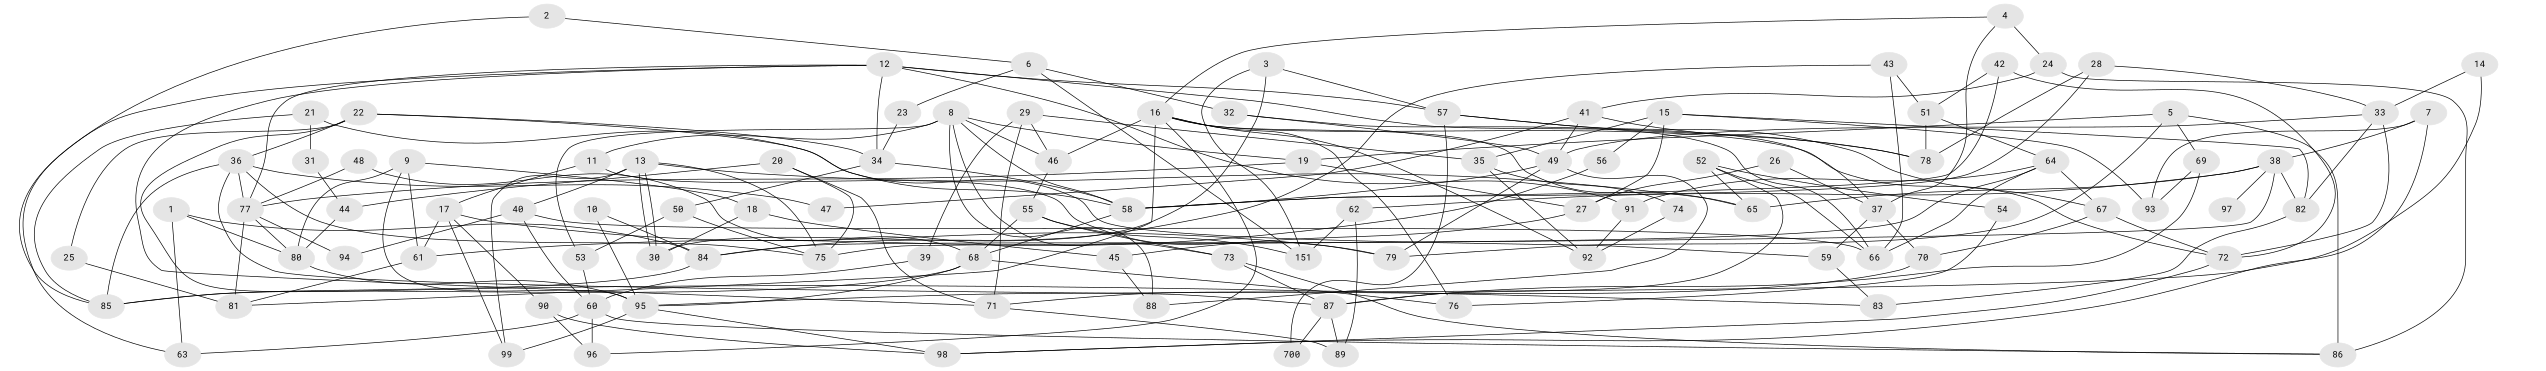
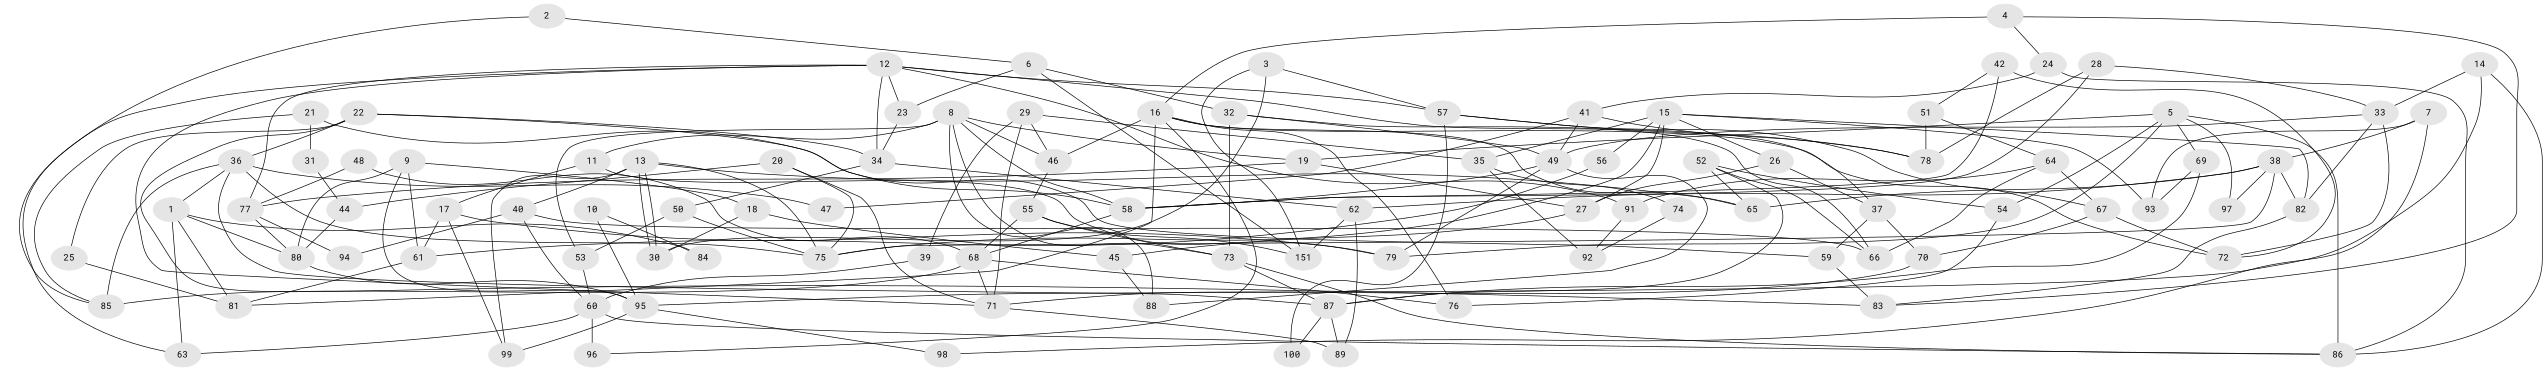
node "43": removed
edge "12" -- "23": added
edge "4" -- "37": now "4" -- "83"
edge "15" -- "26": added
edge "5" -- "97": added
edge "5" -- "54": added
edge "16" -- "92": removed
edge "34" -- "58": now "34" -- "62"
edge "36" -- "77": now "36" -- "1"
edge "32" -- "73": added
edge "15" -- "75": added
edge "64" -- "84": removed
edge "77" -- "81": now "1" -- "81"
edge "14" -- "86": added
edge "84" -- "85": removed
edge "68" -- "95": now "68" -- "71"
node "90": removed
edge "72" -- "98": removed
node "700": label "700" -> "100"
